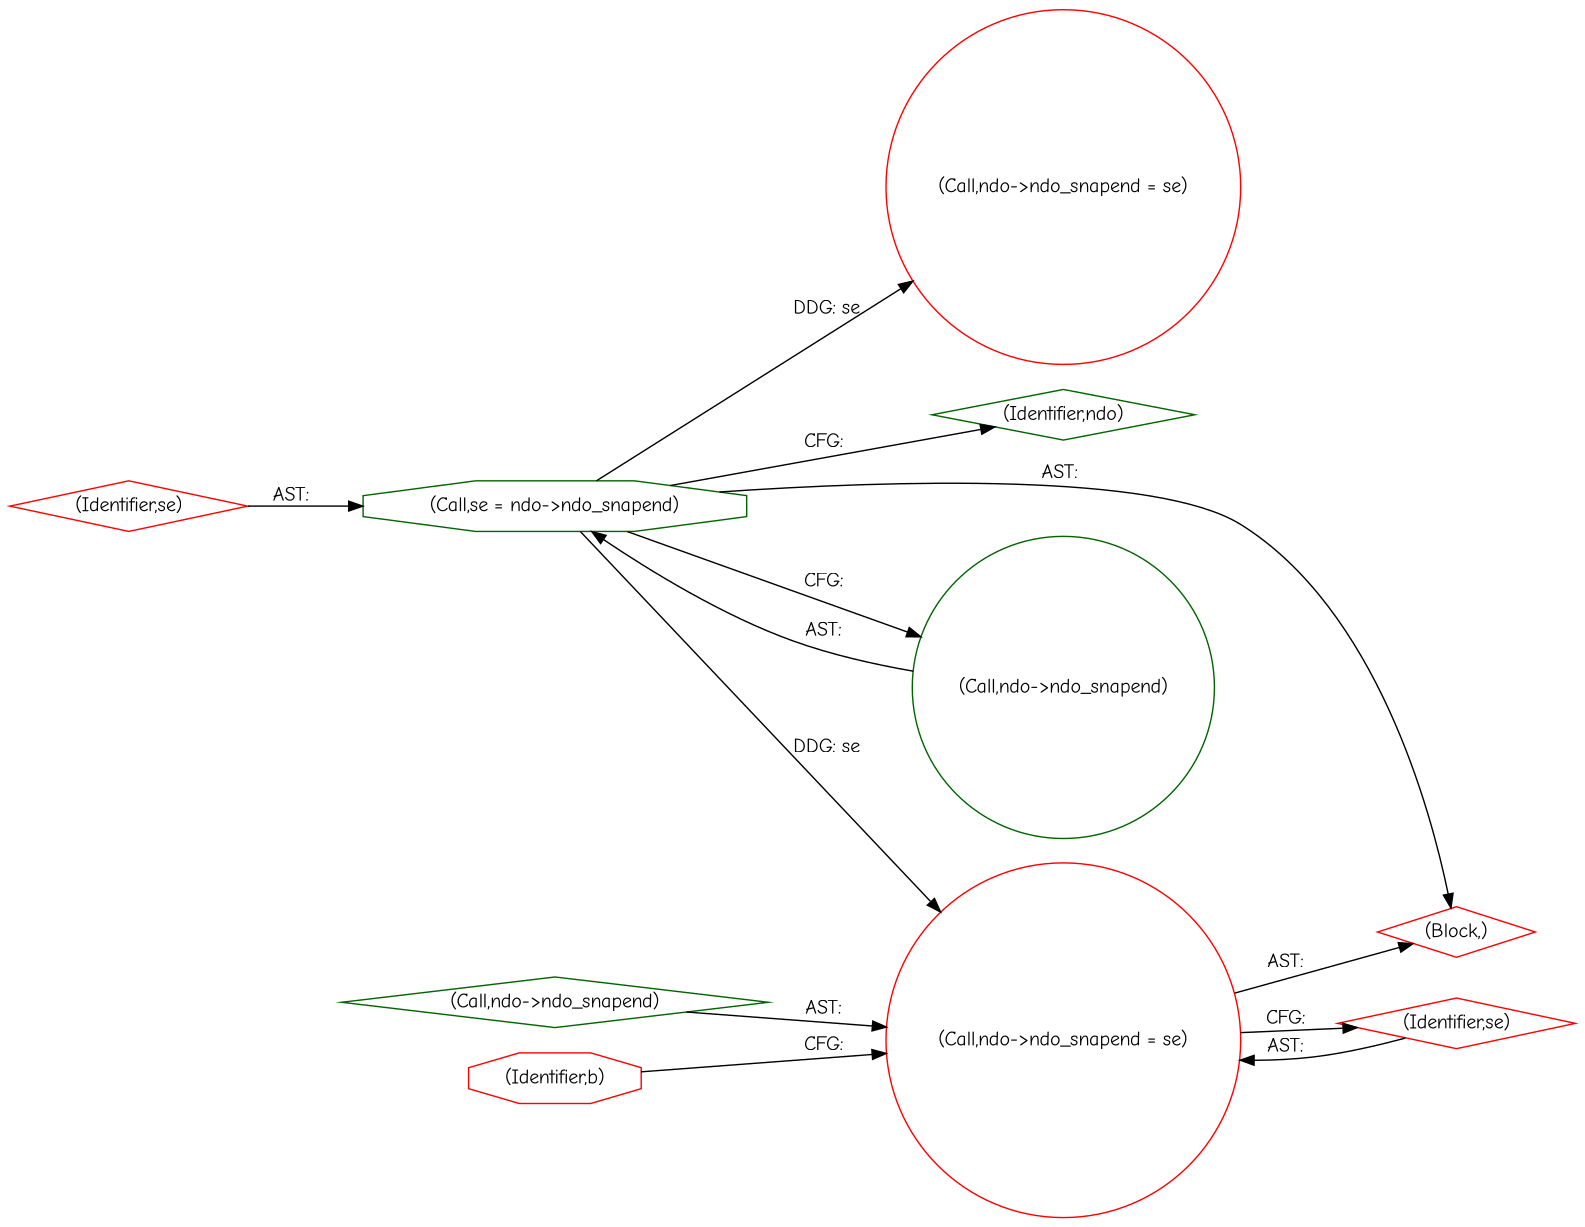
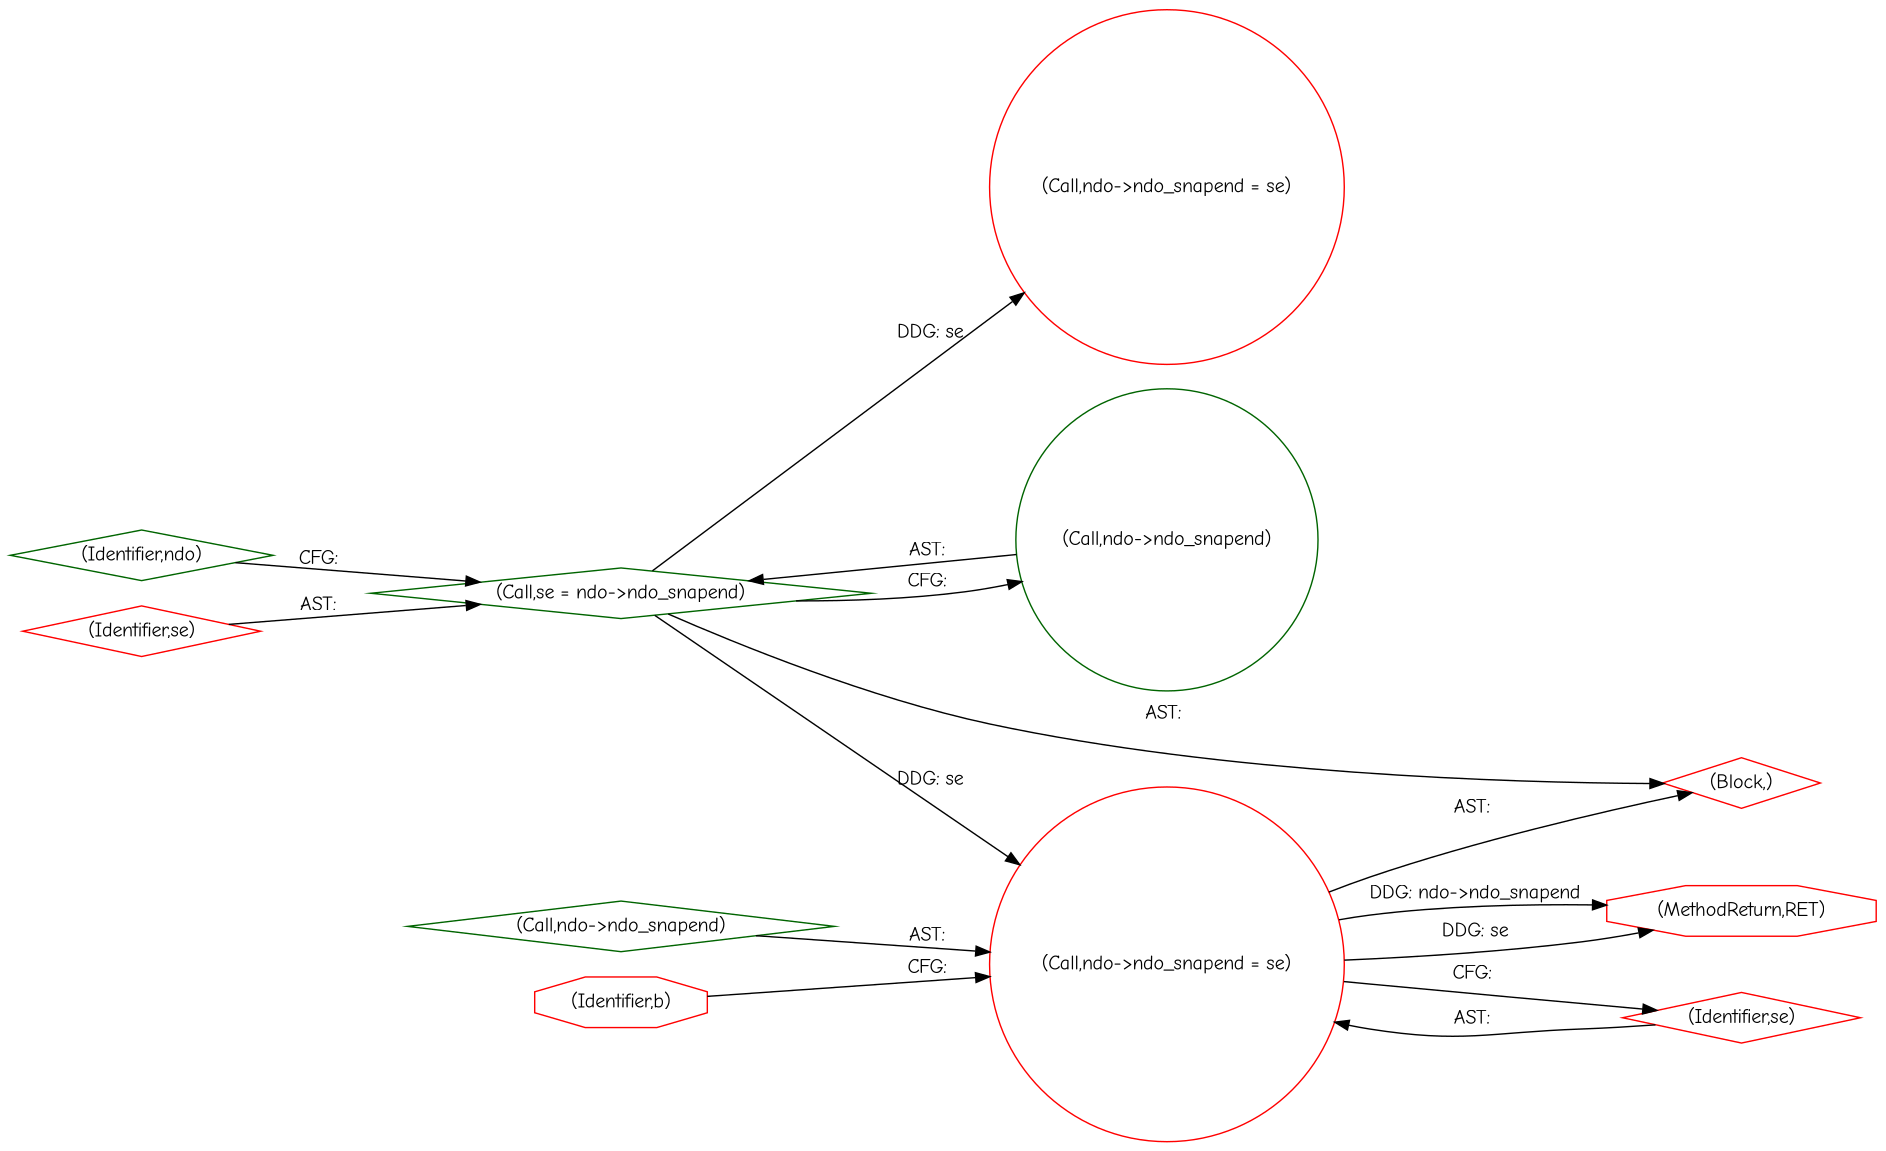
edge "(Call,se = ndo->ndo_snapend)" -> "(Identifier,ndo)": reversed
node "(Call,se = ndo->ndo_snapend)": shape octagon -> diamond
node "(MethodReturn,RET)": added
